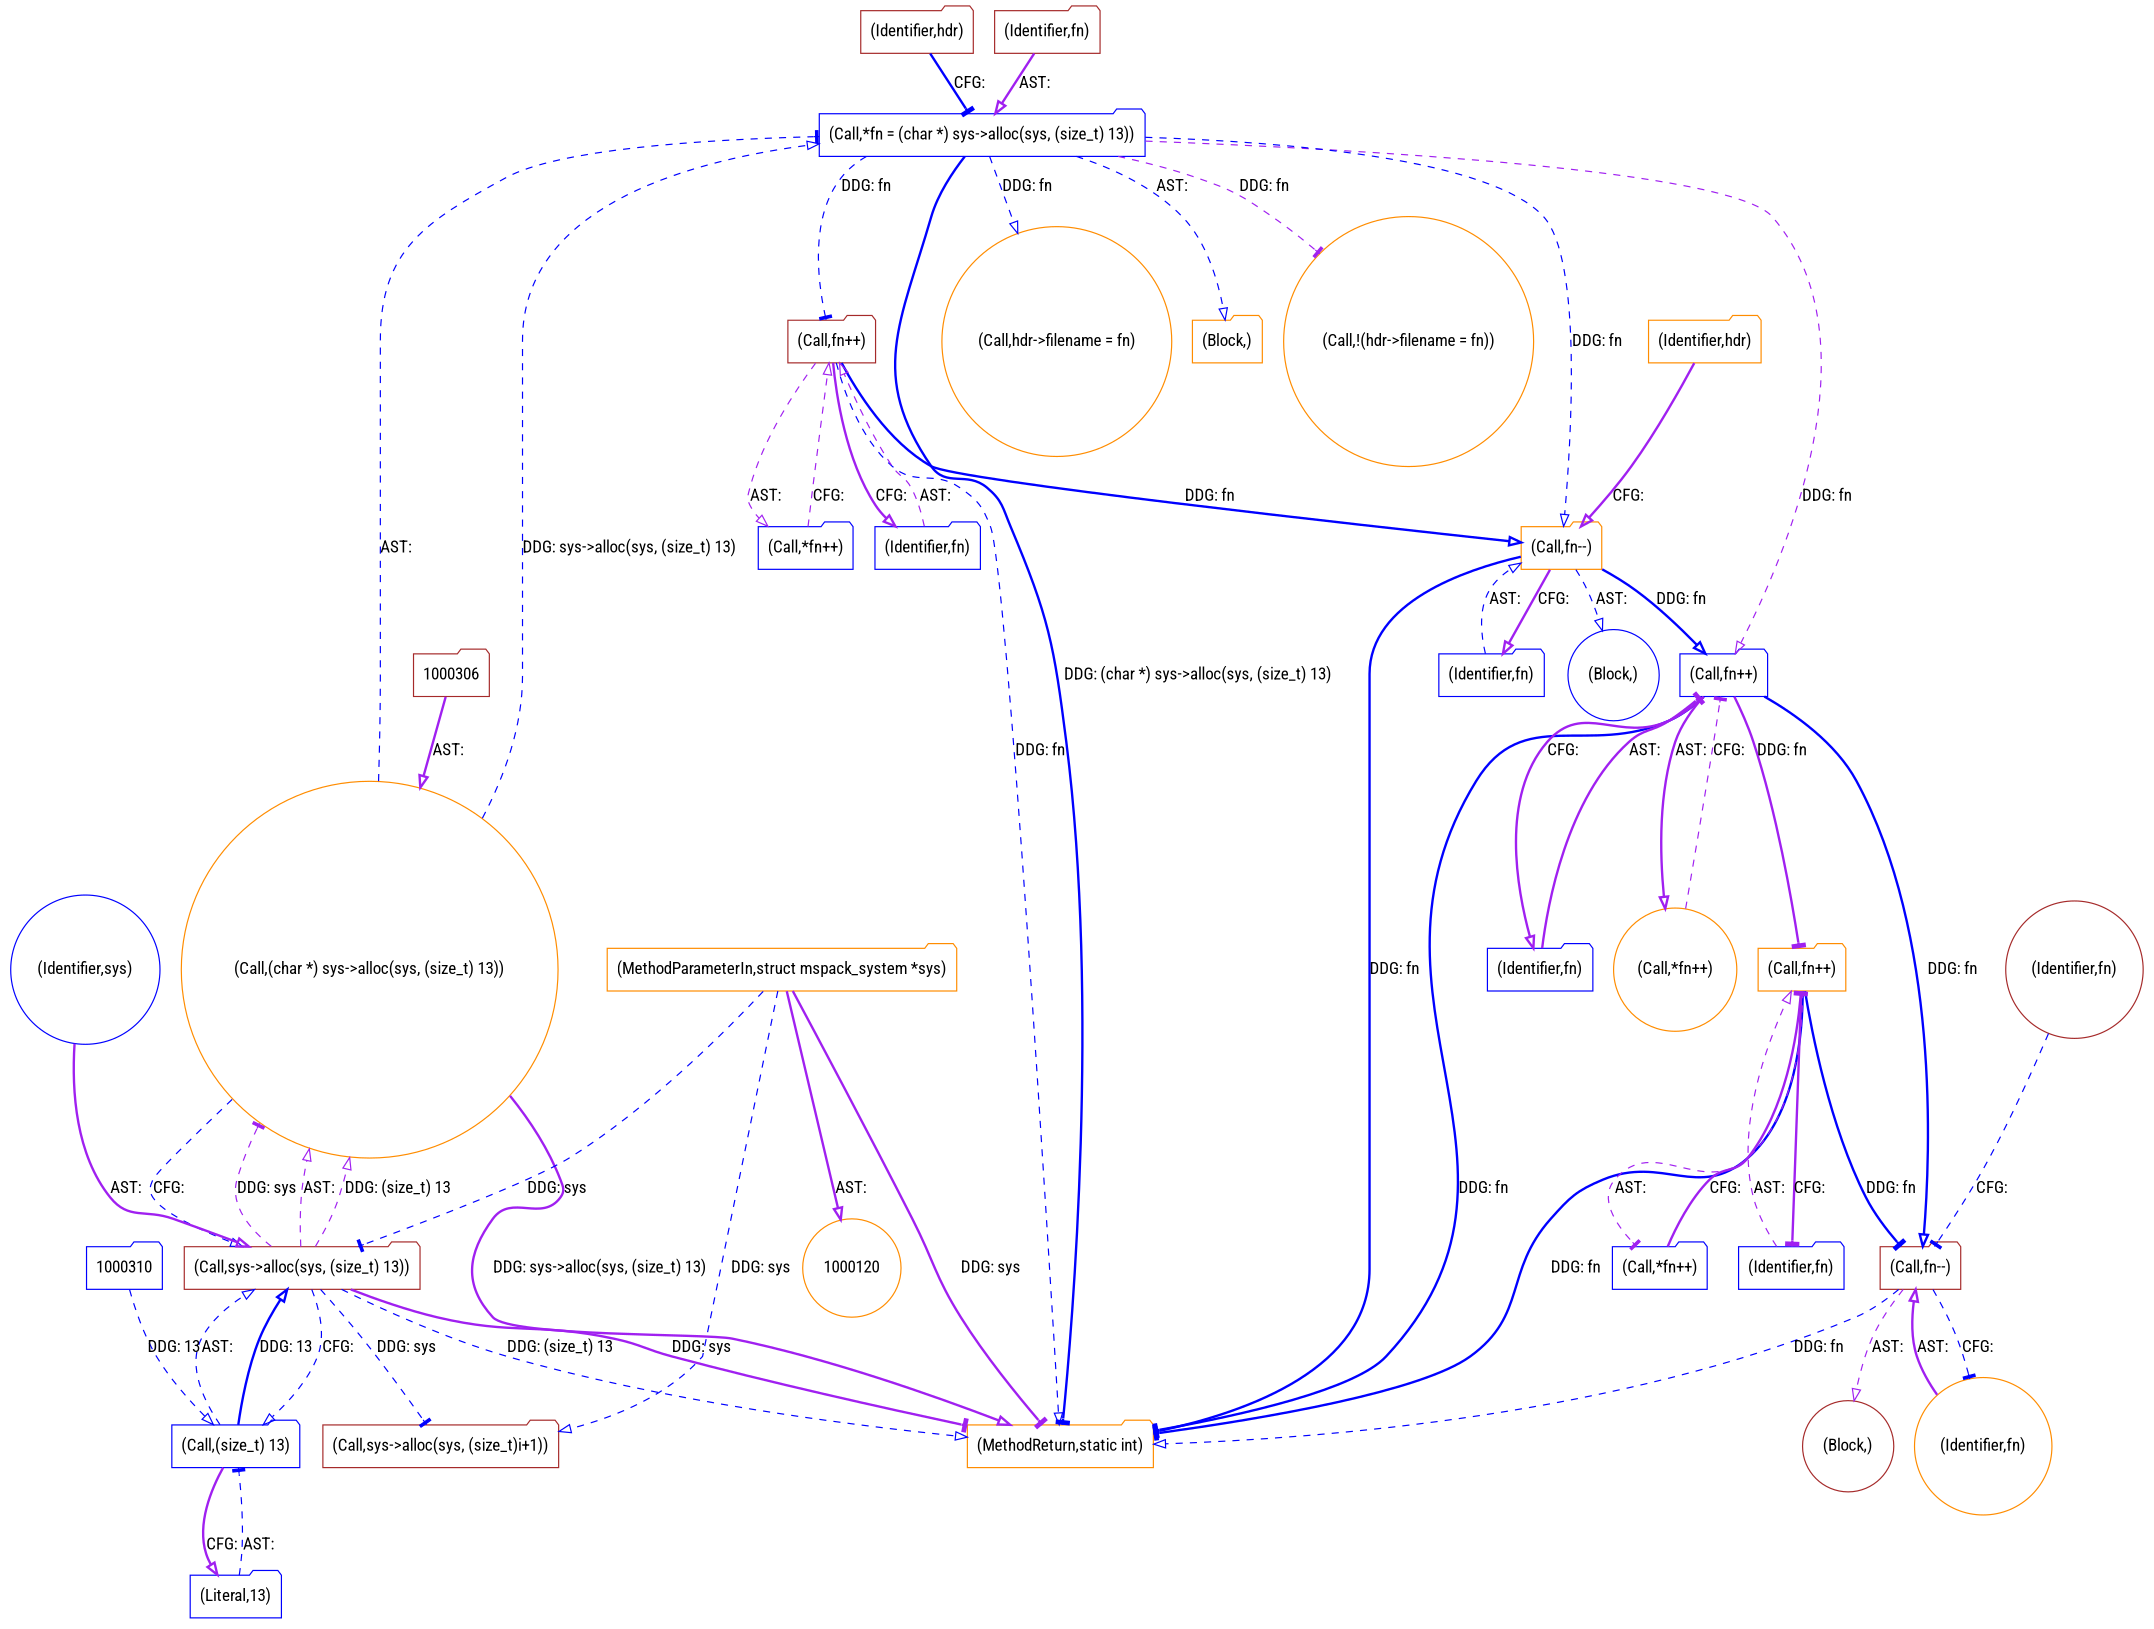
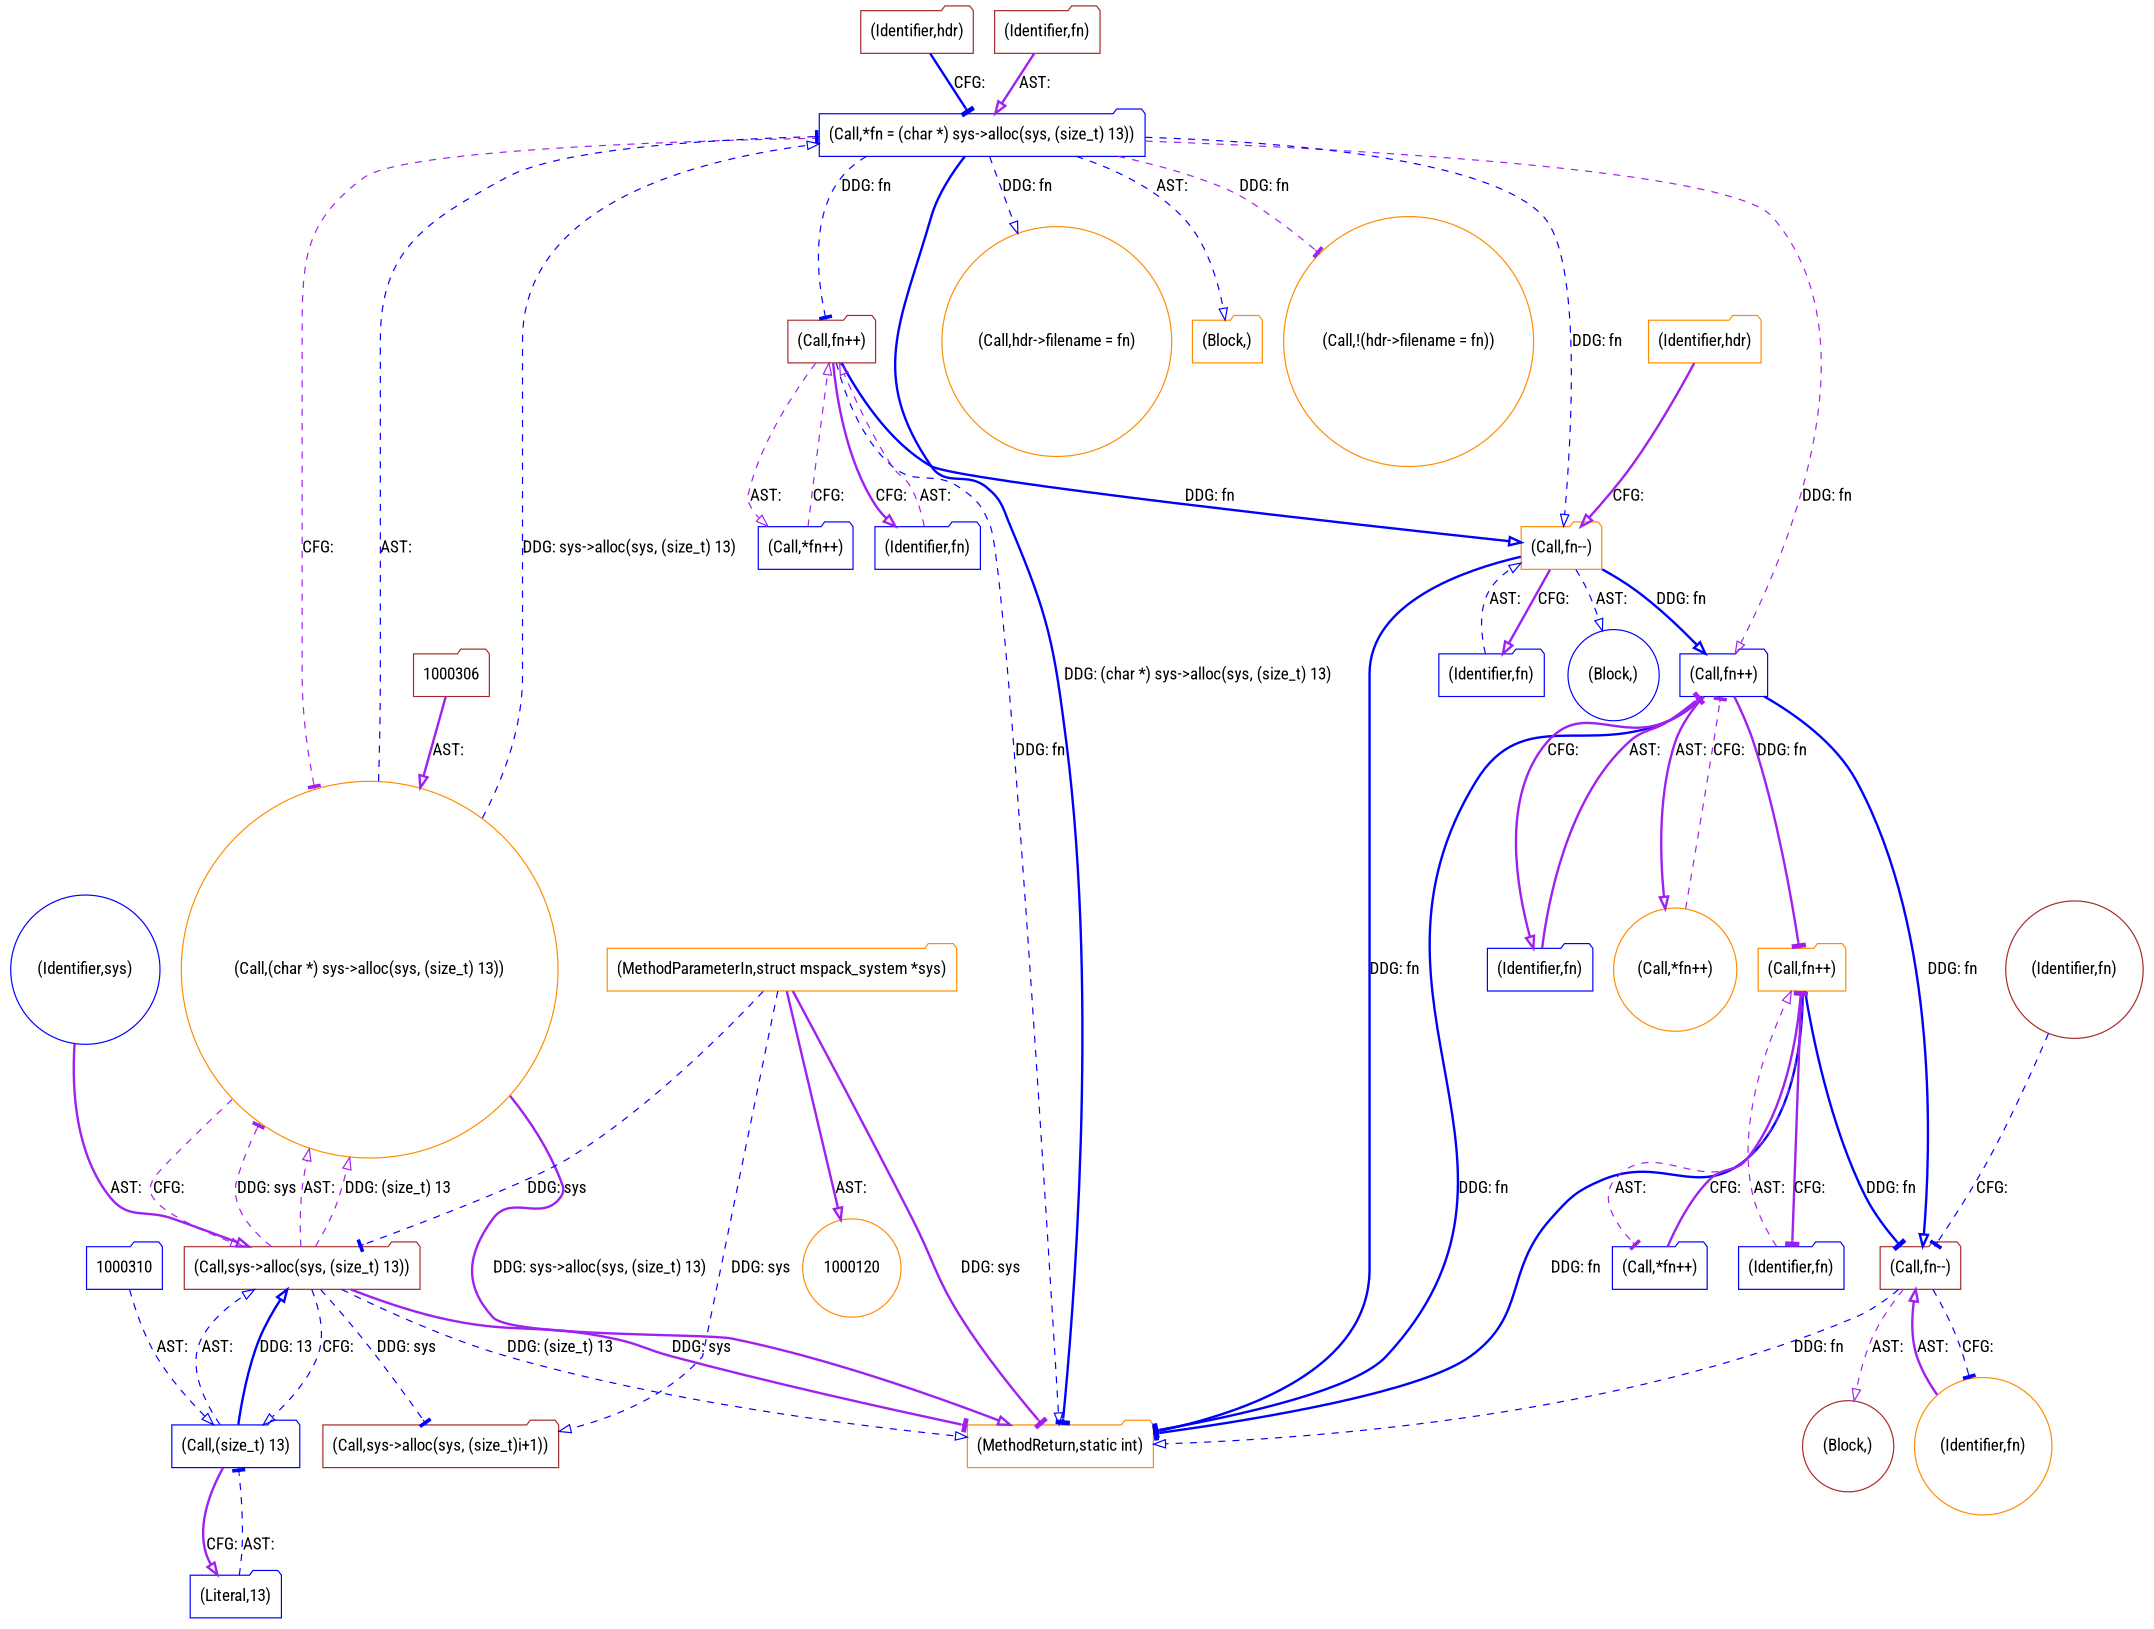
edge "(Call,*fn = (char *) sys->alloc(sys, (size_t) 13))" -> "(Call,(char *) sys->alloc(sys, (size_t) 13))": added, label "CFG:"
edge "(Call,(char *) sys->alloc(sys, (size_t) 13))" -> "(Call,sys->alloc(sys, (size_t) 13))": color blue -> purple
edge "1000310" -> "(Call,(size_t) 13)": label "DDG: 13" -> "AST: "
